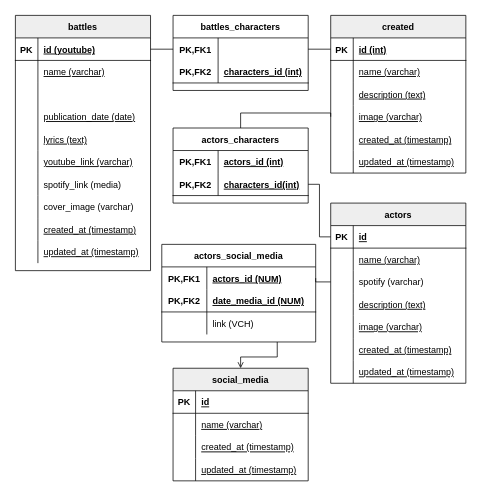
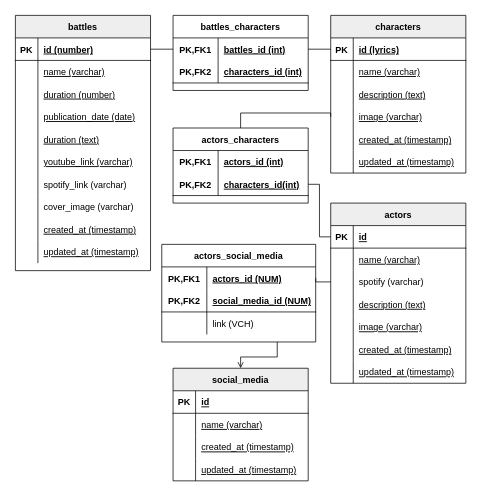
node "created": label "created" -> "characters"
node "battles_id (int)": added
node "id (youtube)": label "id (youtube)" -> "id (number)"
node "id (int)": label "id (int)" -> "id (lyrics)"
node "duration (number)": added
node "lyrics (text)": label "lyrics (text)" -> "duration (text)"
node "spotify_link (media)": label "spotify_link (media)" -> "spotify_link (varchar)"
node "date_media_id (NUM)": label "date_media_id (NUM)" -> "social_media_id (NUM)"
